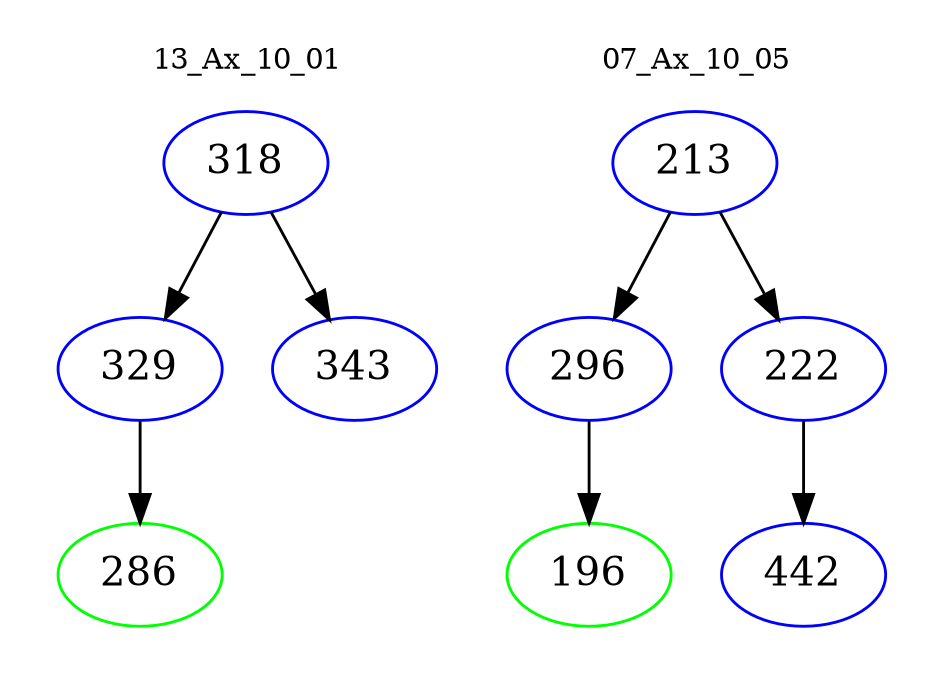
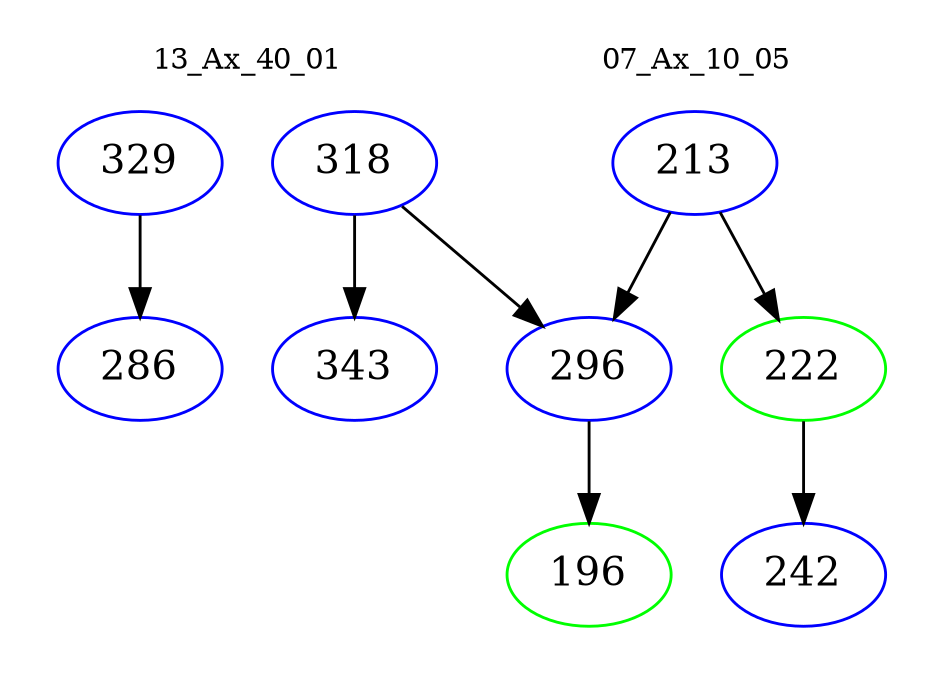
cluster "13_Ax_10_01": label "13_Ax_10_01" -> "13_Ax_40_01"
edge "318" -> "329": now "318" -> "296"
node "222": color blue -> green
node "286": color green -> blue
node "442": label "442" -> "242"
